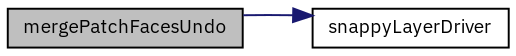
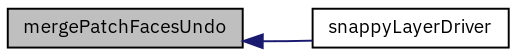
edge "mergePatchFacesUndo" -> "snappyLayerDriver": reversed
